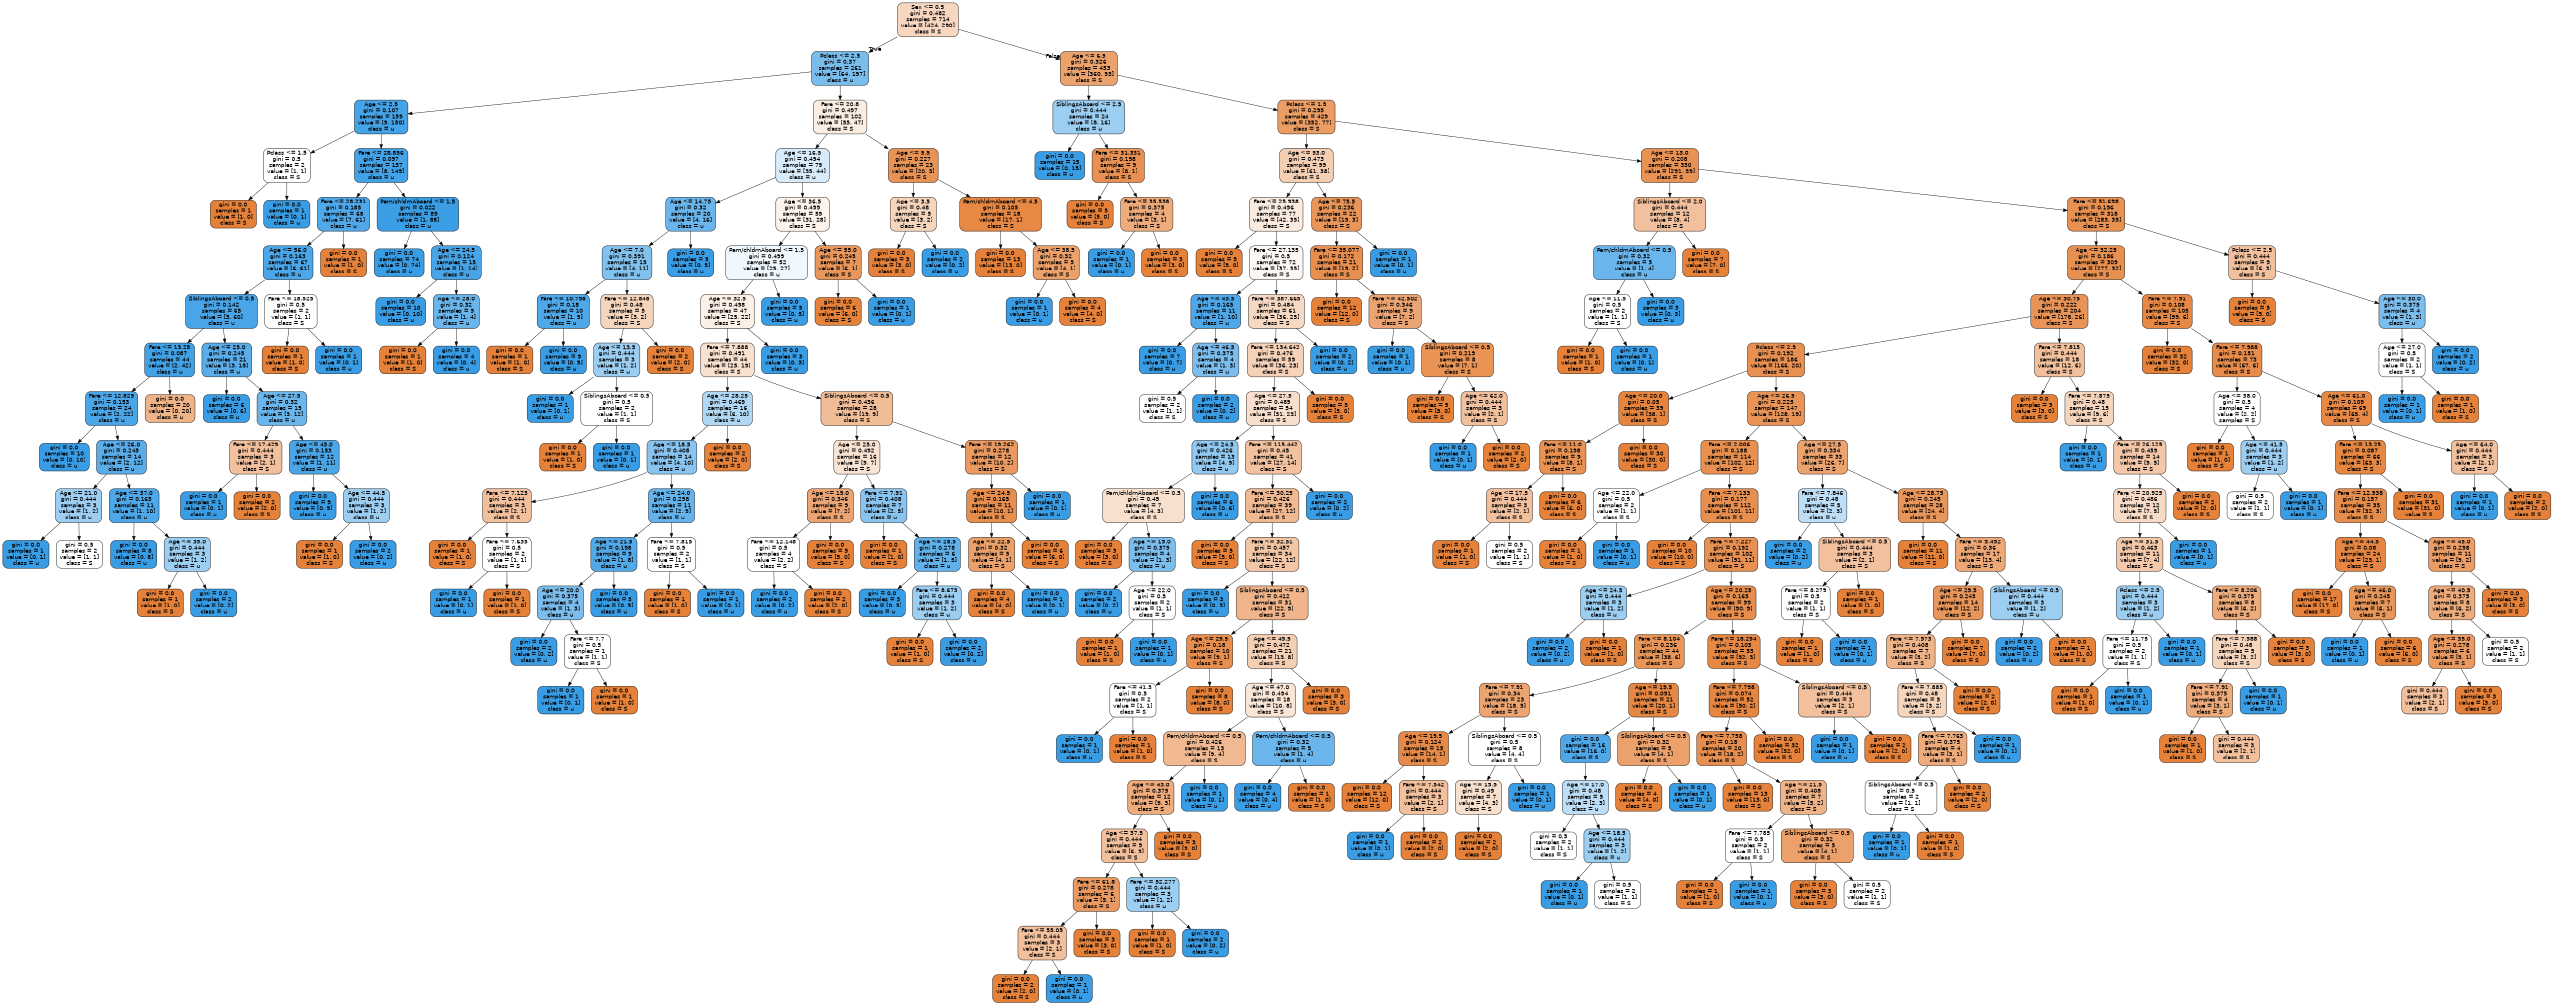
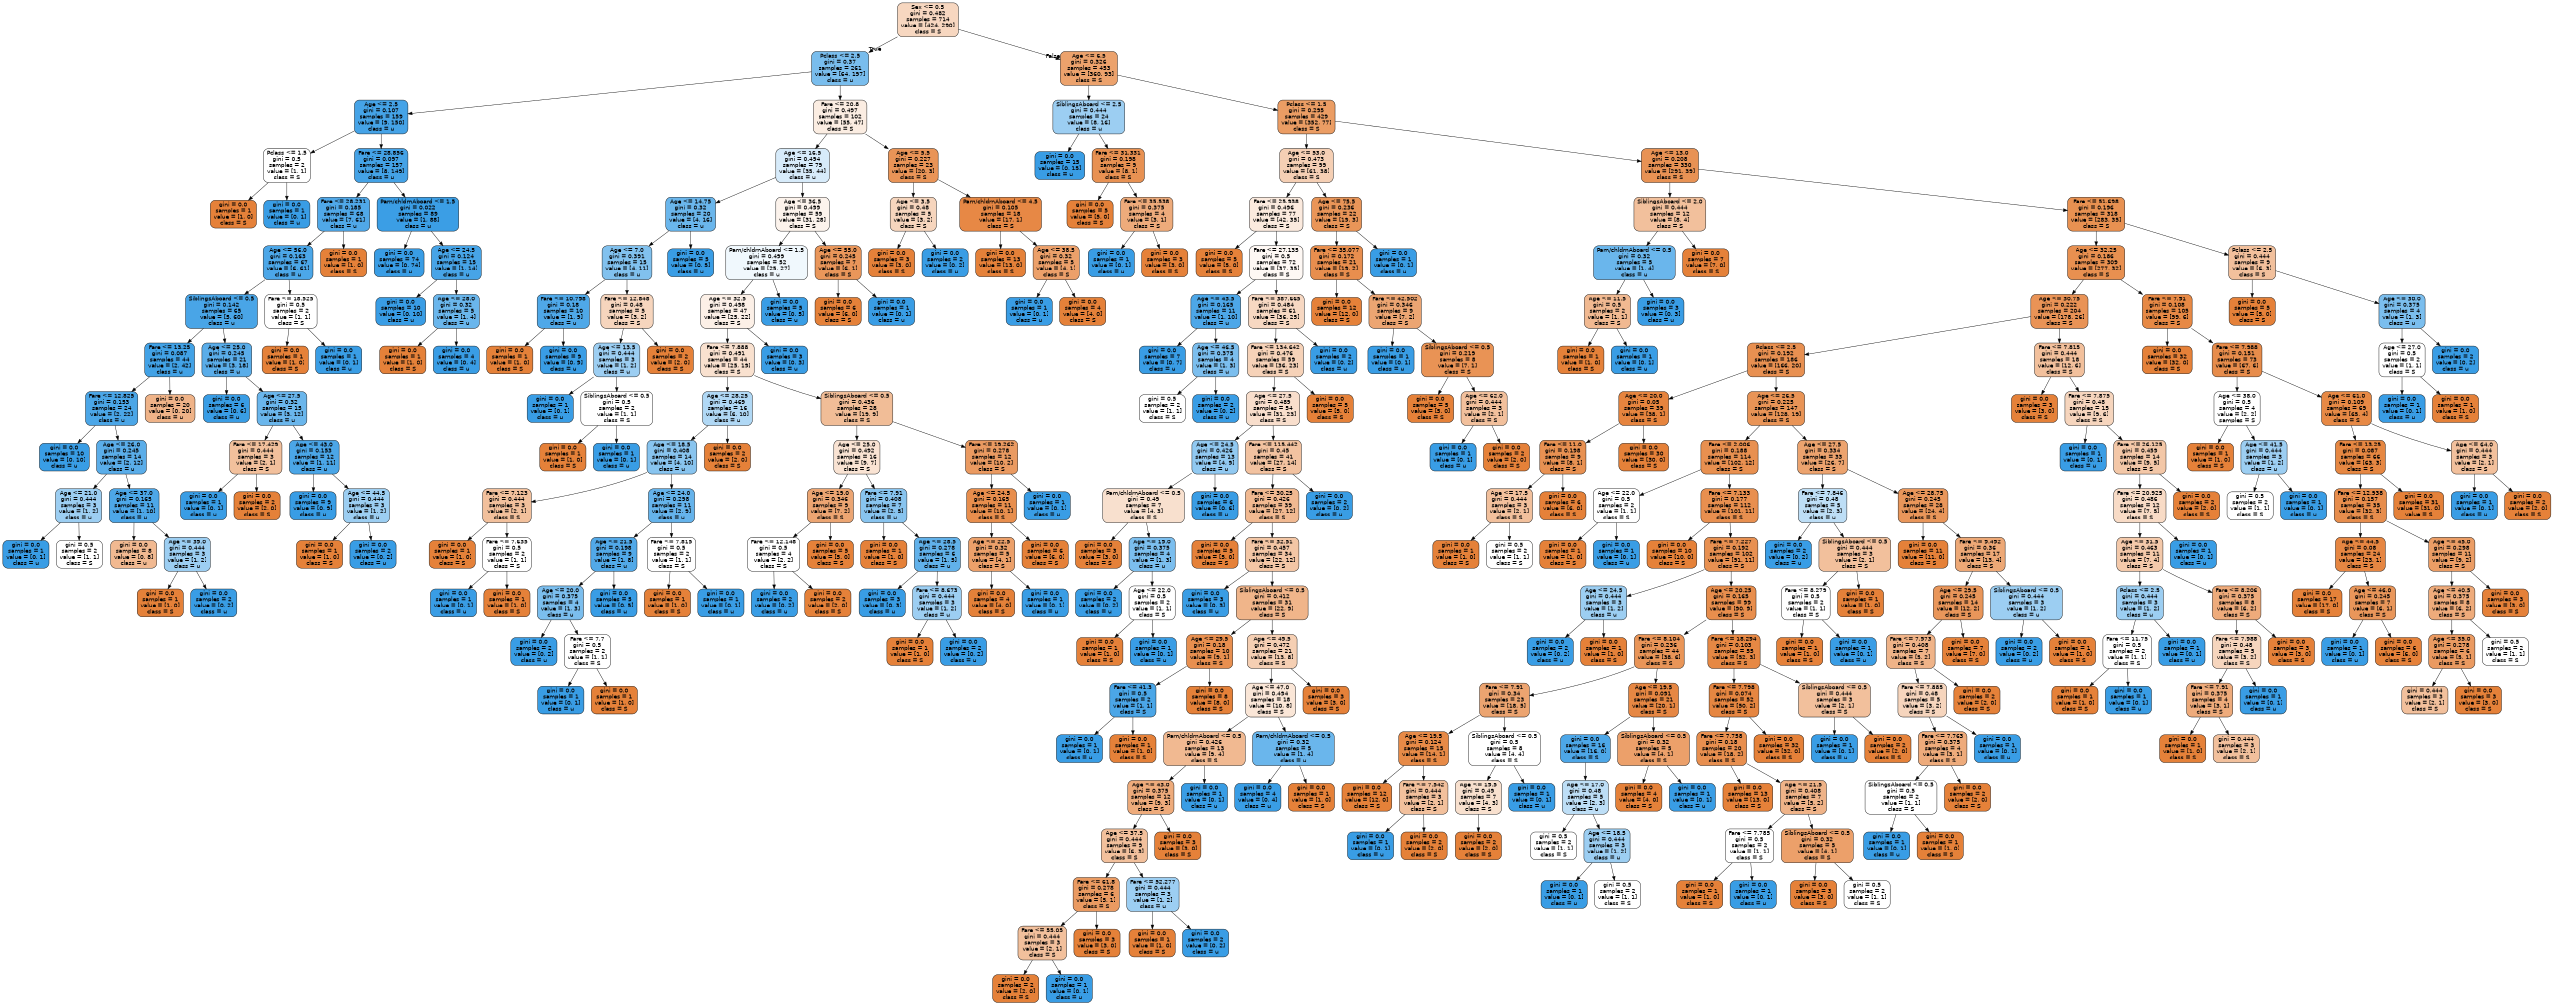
node "Age <= 11.5 gini = 0.5 samples = 2 value = [1, 1] class = S": fillcolor #ffffff -> #f1b991
node "gini = 0.0 samples = 8 value = [0, 8] class = u": fillcolor #399de5 -> #f1b991
node "Fare <= 7.7 gini = 0.5 samples = 1 value = [1, 1] class = S": label "Fare <= 7.7 gini = 0.5 samples = 1 value = [1, 1] class = S" -> "Fare <= 7.7 gini = 0.5 samples = 2 value = [1, 1] class = S"
node "Fare <= 41.3 gini = 0.5 samples = 2 value = [1, 1] class = S": fillcolor #ffffff -> #4ba6e7
